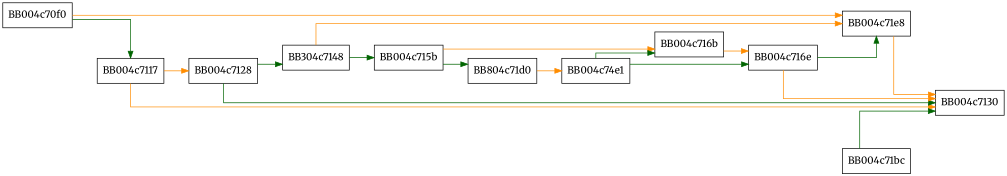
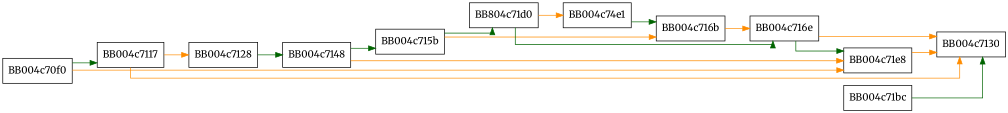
node "BB304c7148": label "BB304c7148" -> "BB004c7148"
edge "BB004c74e1" -> "BB004c716e": now "BB804c71d0" -> "BB004c716e"
edge "BB004c7128" -> "BB004c7130": removed
